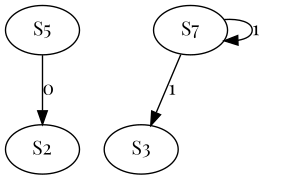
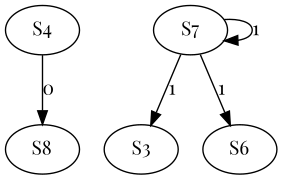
node "S5": label "S5" -> "S4"
node "S2": label "S2" -> "S8"
node "S6": added
